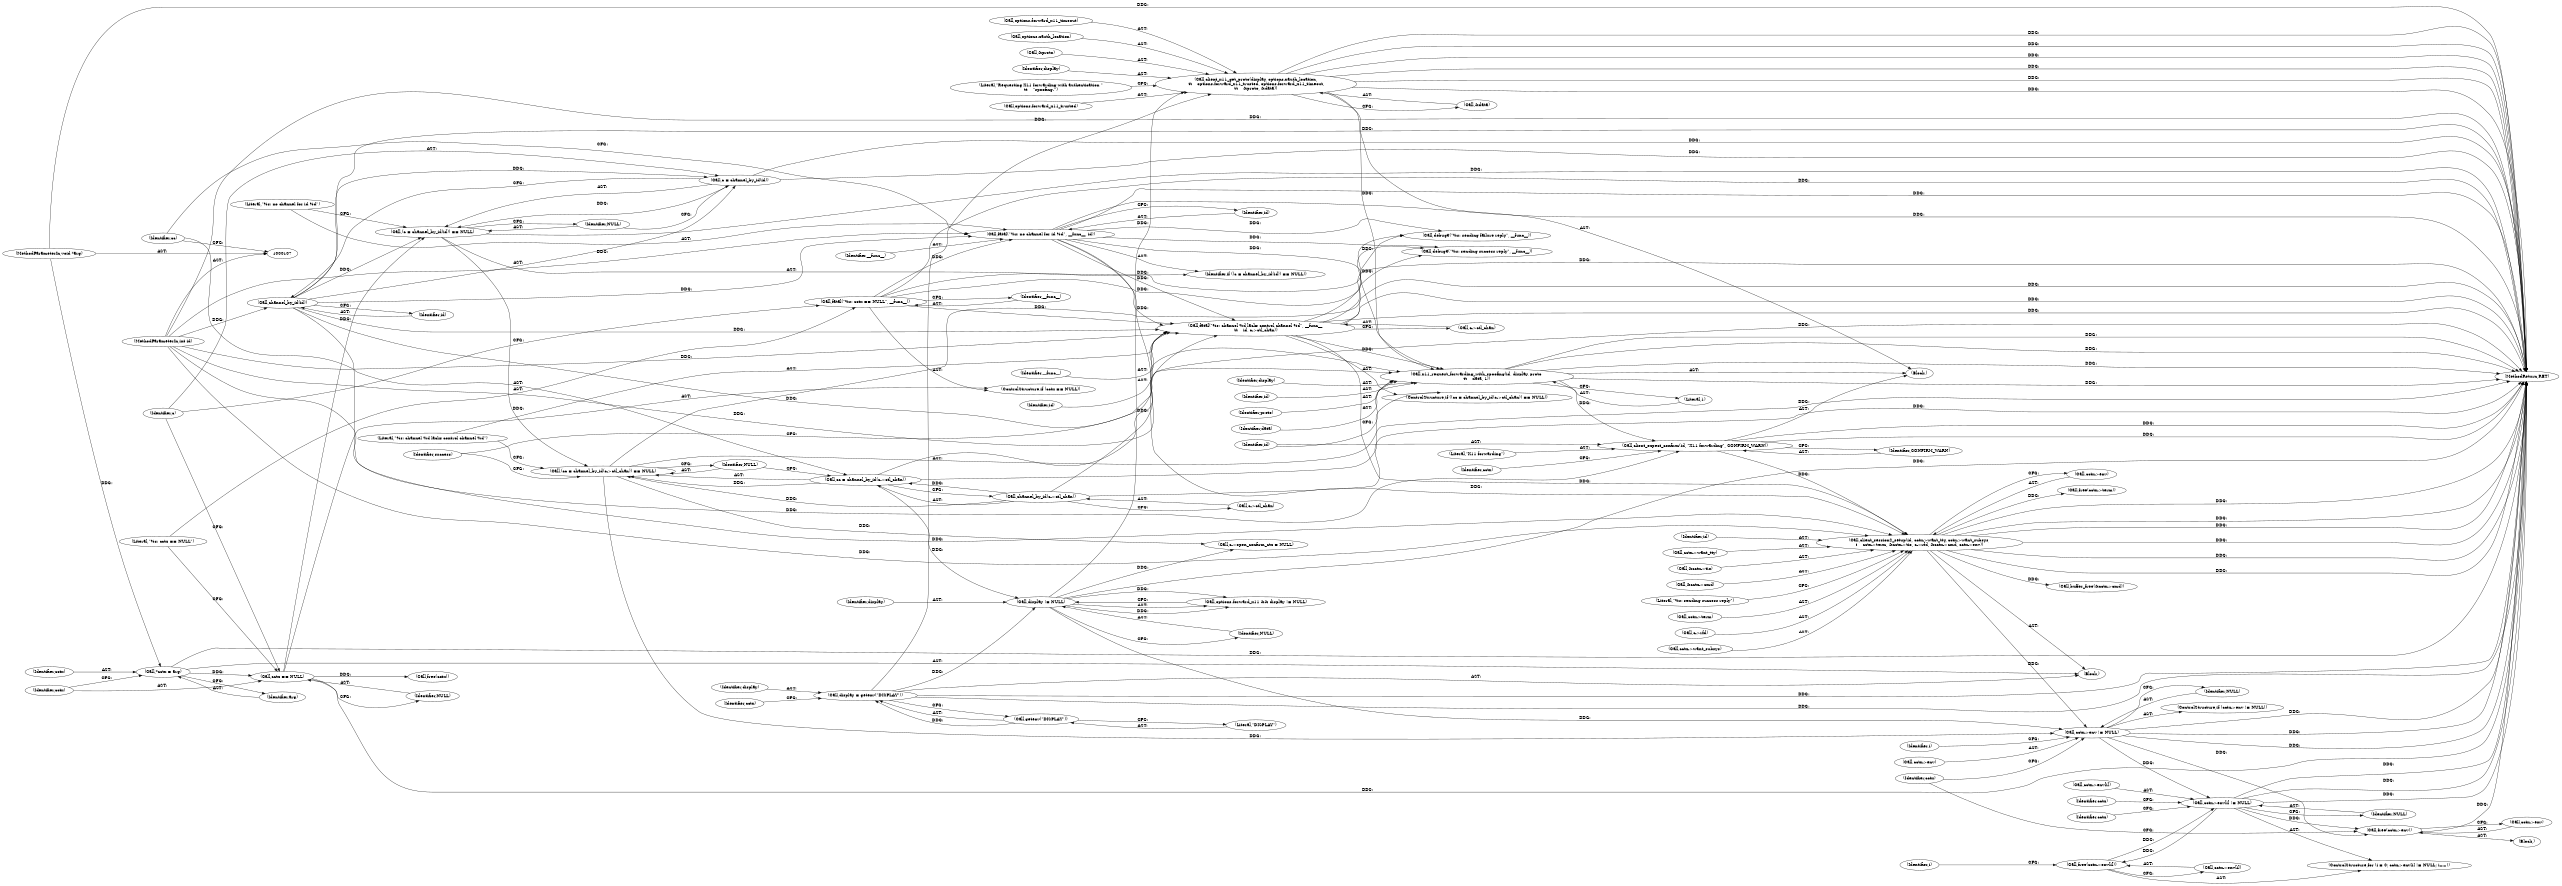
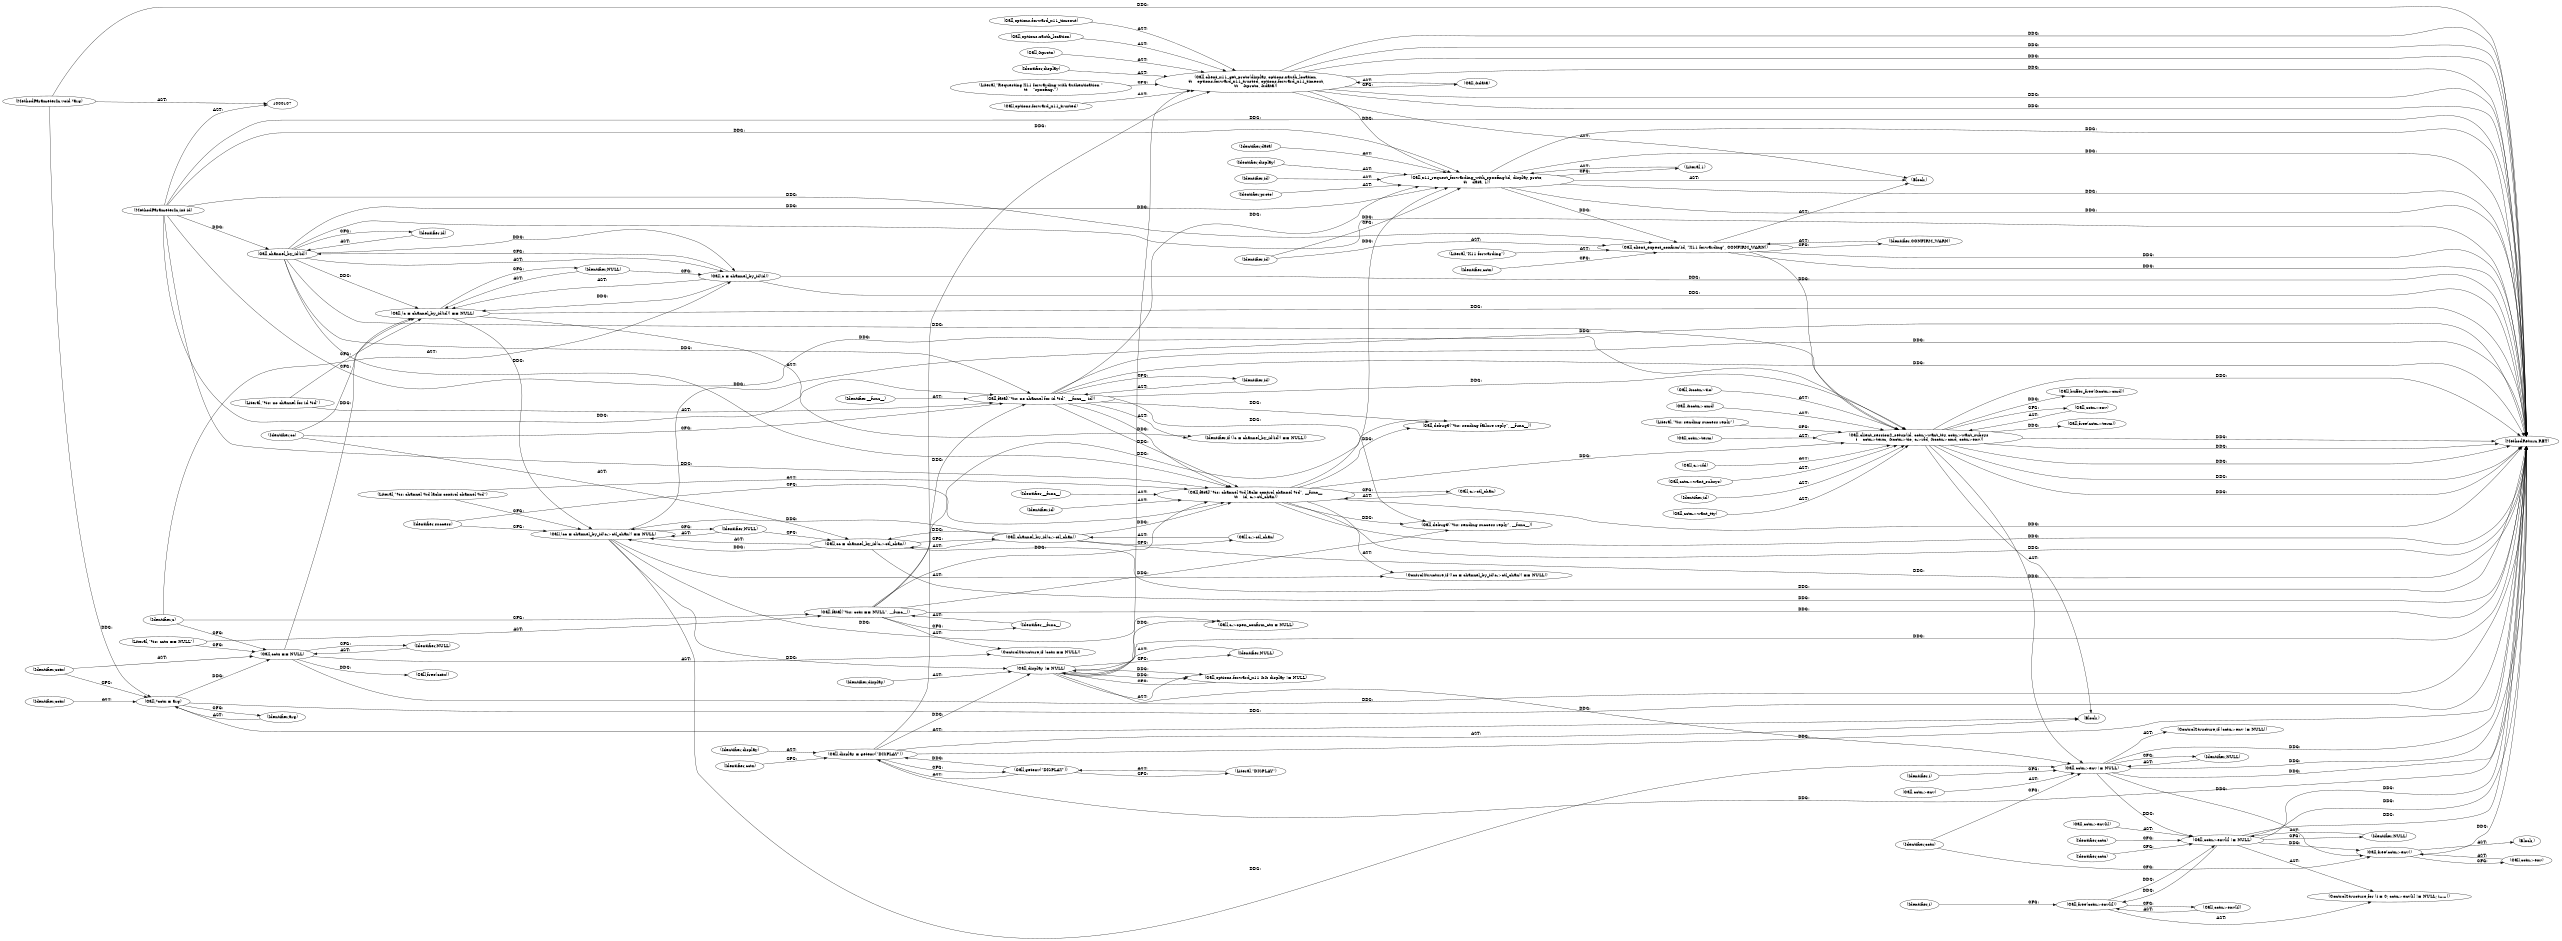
edge "(Identifier,cc)" -> "1000107": now "(Identifier,cc)" -> "(Call,(c = channel_by_id(id)) == NULL)"
edge "(Call,cc = channel_by_id(c->ctl_chan))" -> "(Call,display != NULL)": now "(Call,(cc = channel_by_id(c->ctl_chan)) == NULL)" -> "(Call,display != NULL)"
